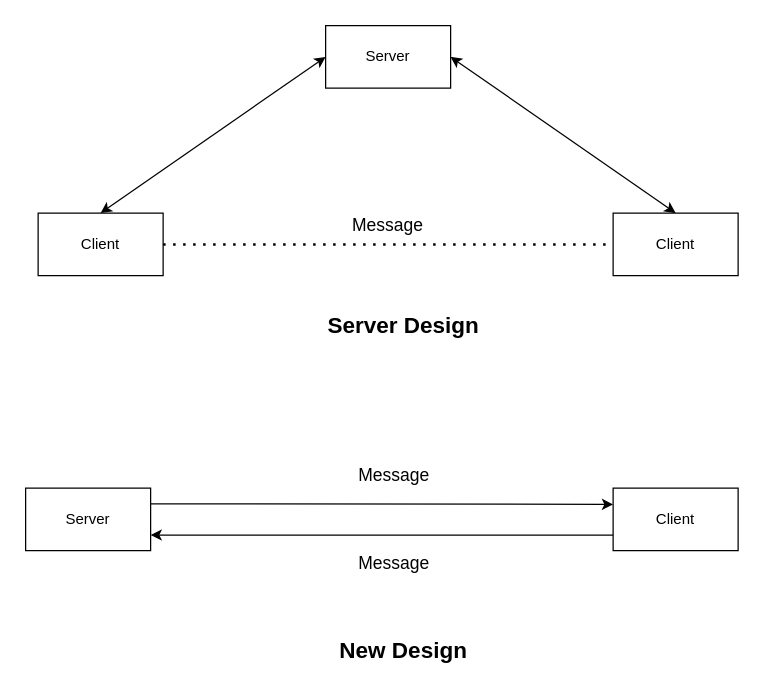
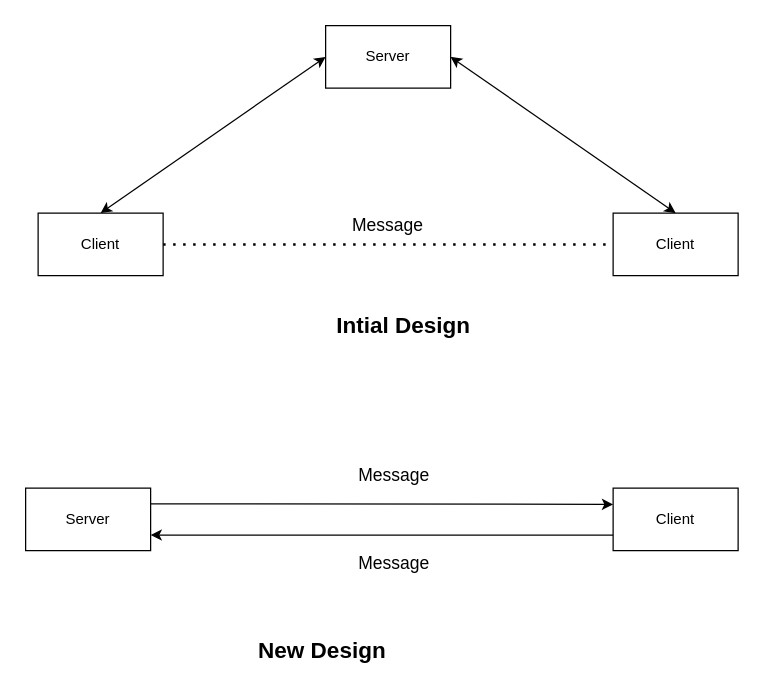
node "Server Design": label "Server Design" -> "Intial Design"
node "New Design": moved (404, 651) -> (323, 651)
